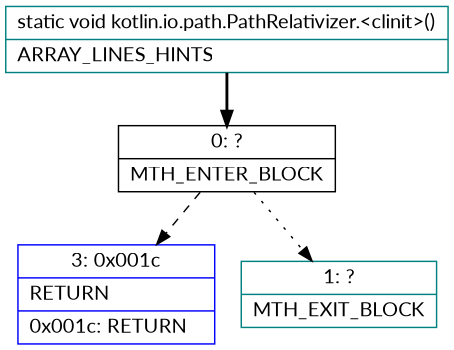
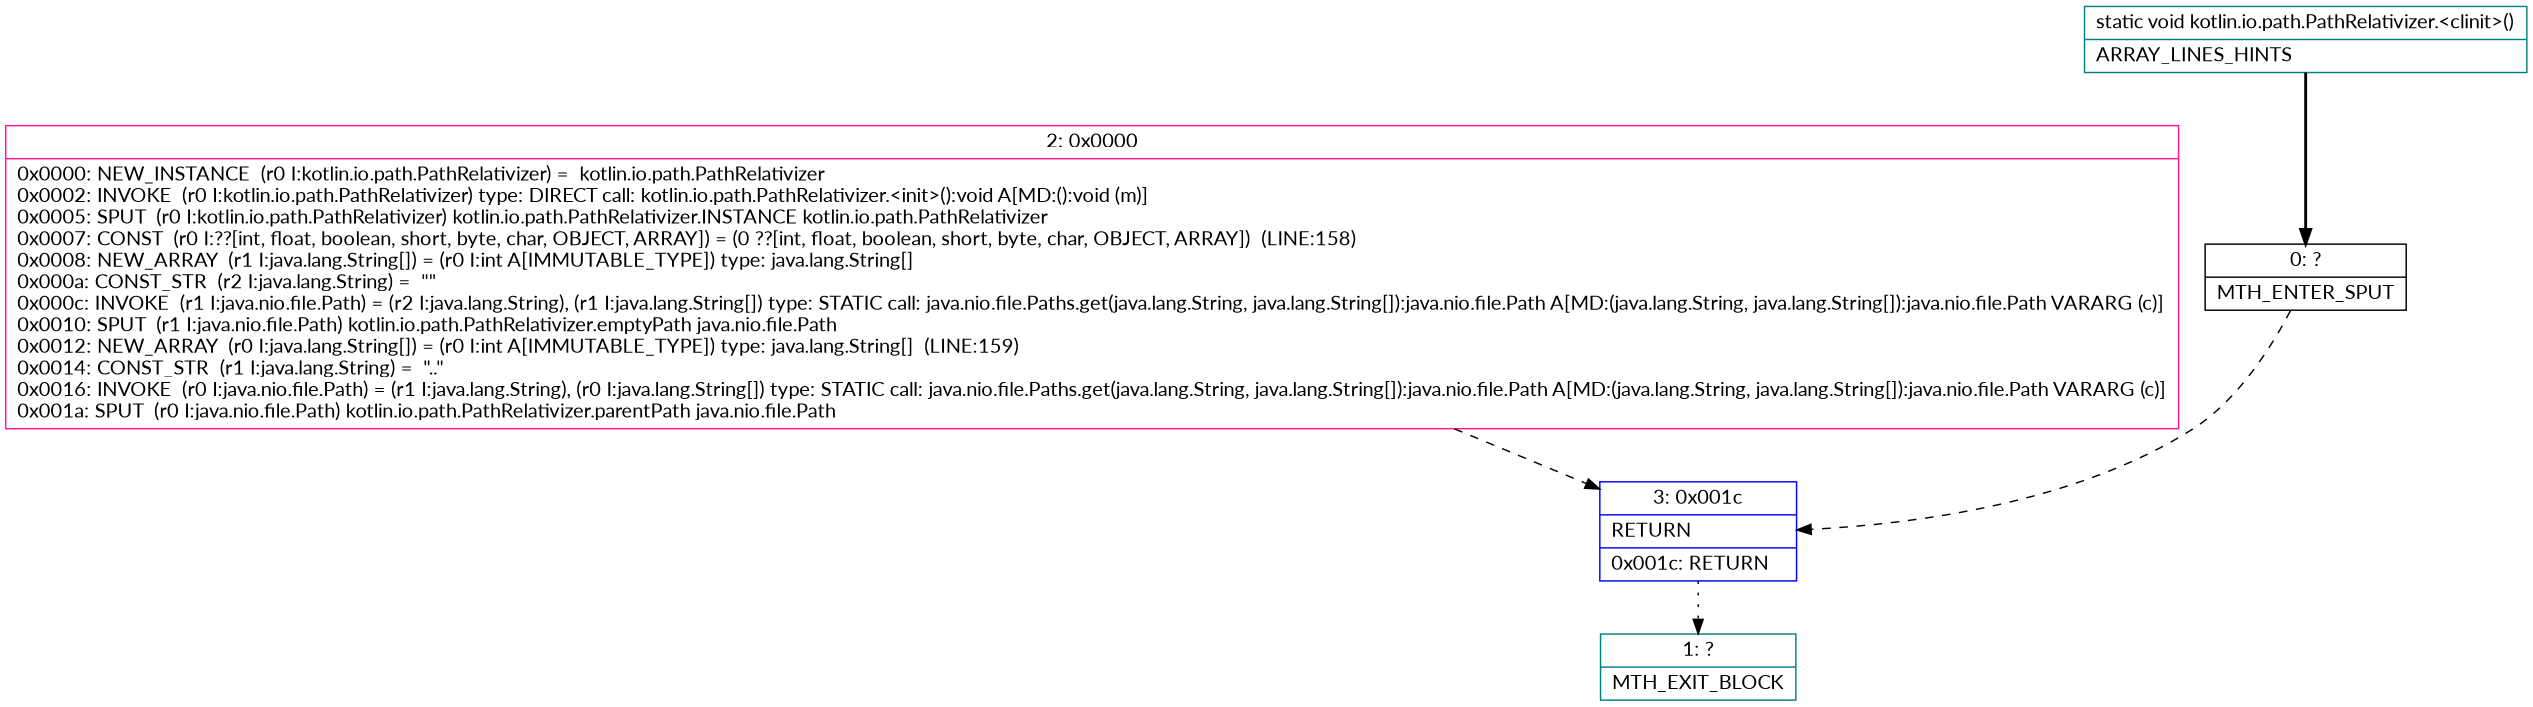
node "0: ?": text "MTH_ENTER_BLOCK" -> "MTH_ENTER_SPUT"
edge "0: ?" -> "1: ?": now "3: 0x001c" -> "1: ?"
node "2: 0x0000": added
